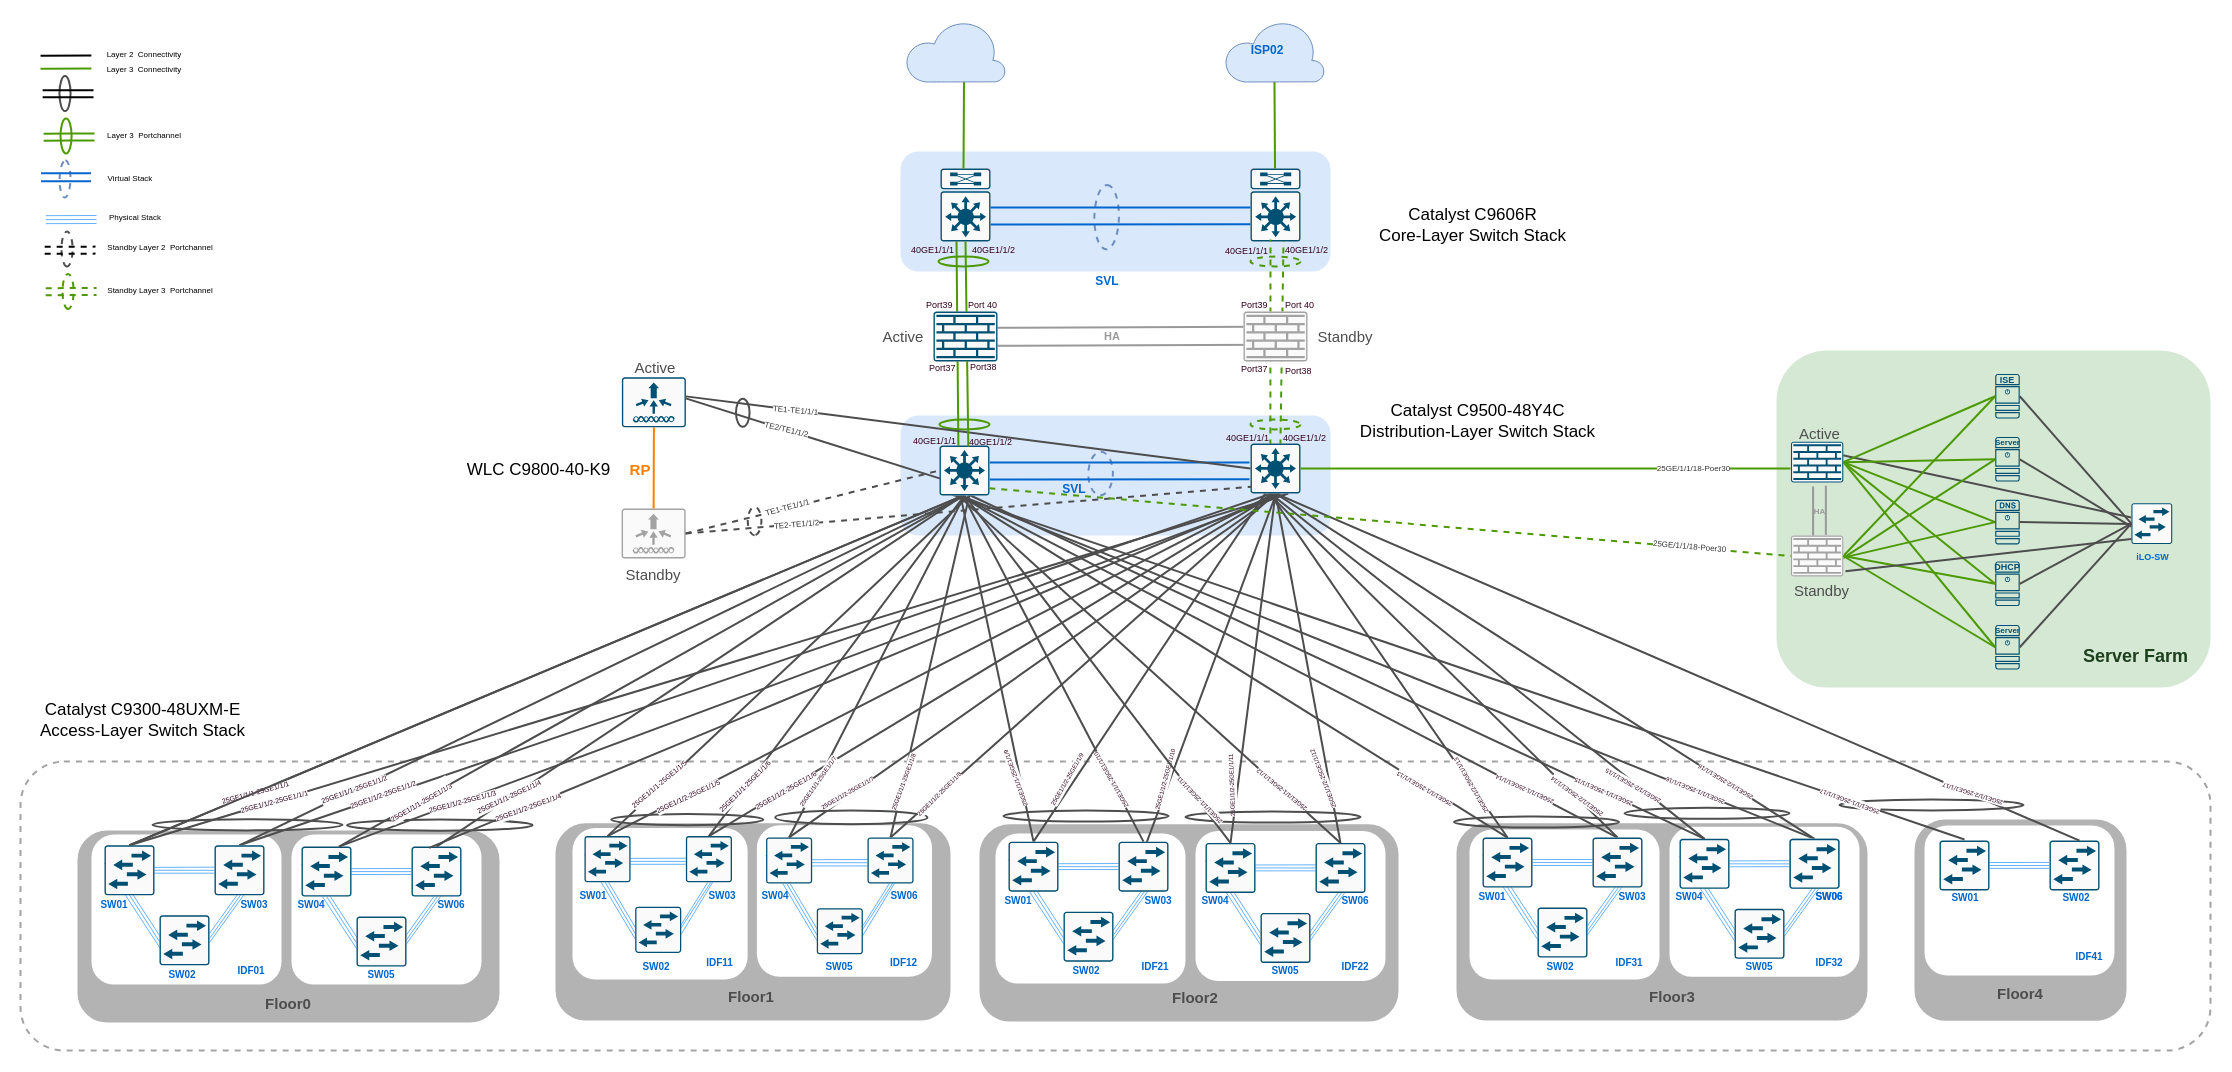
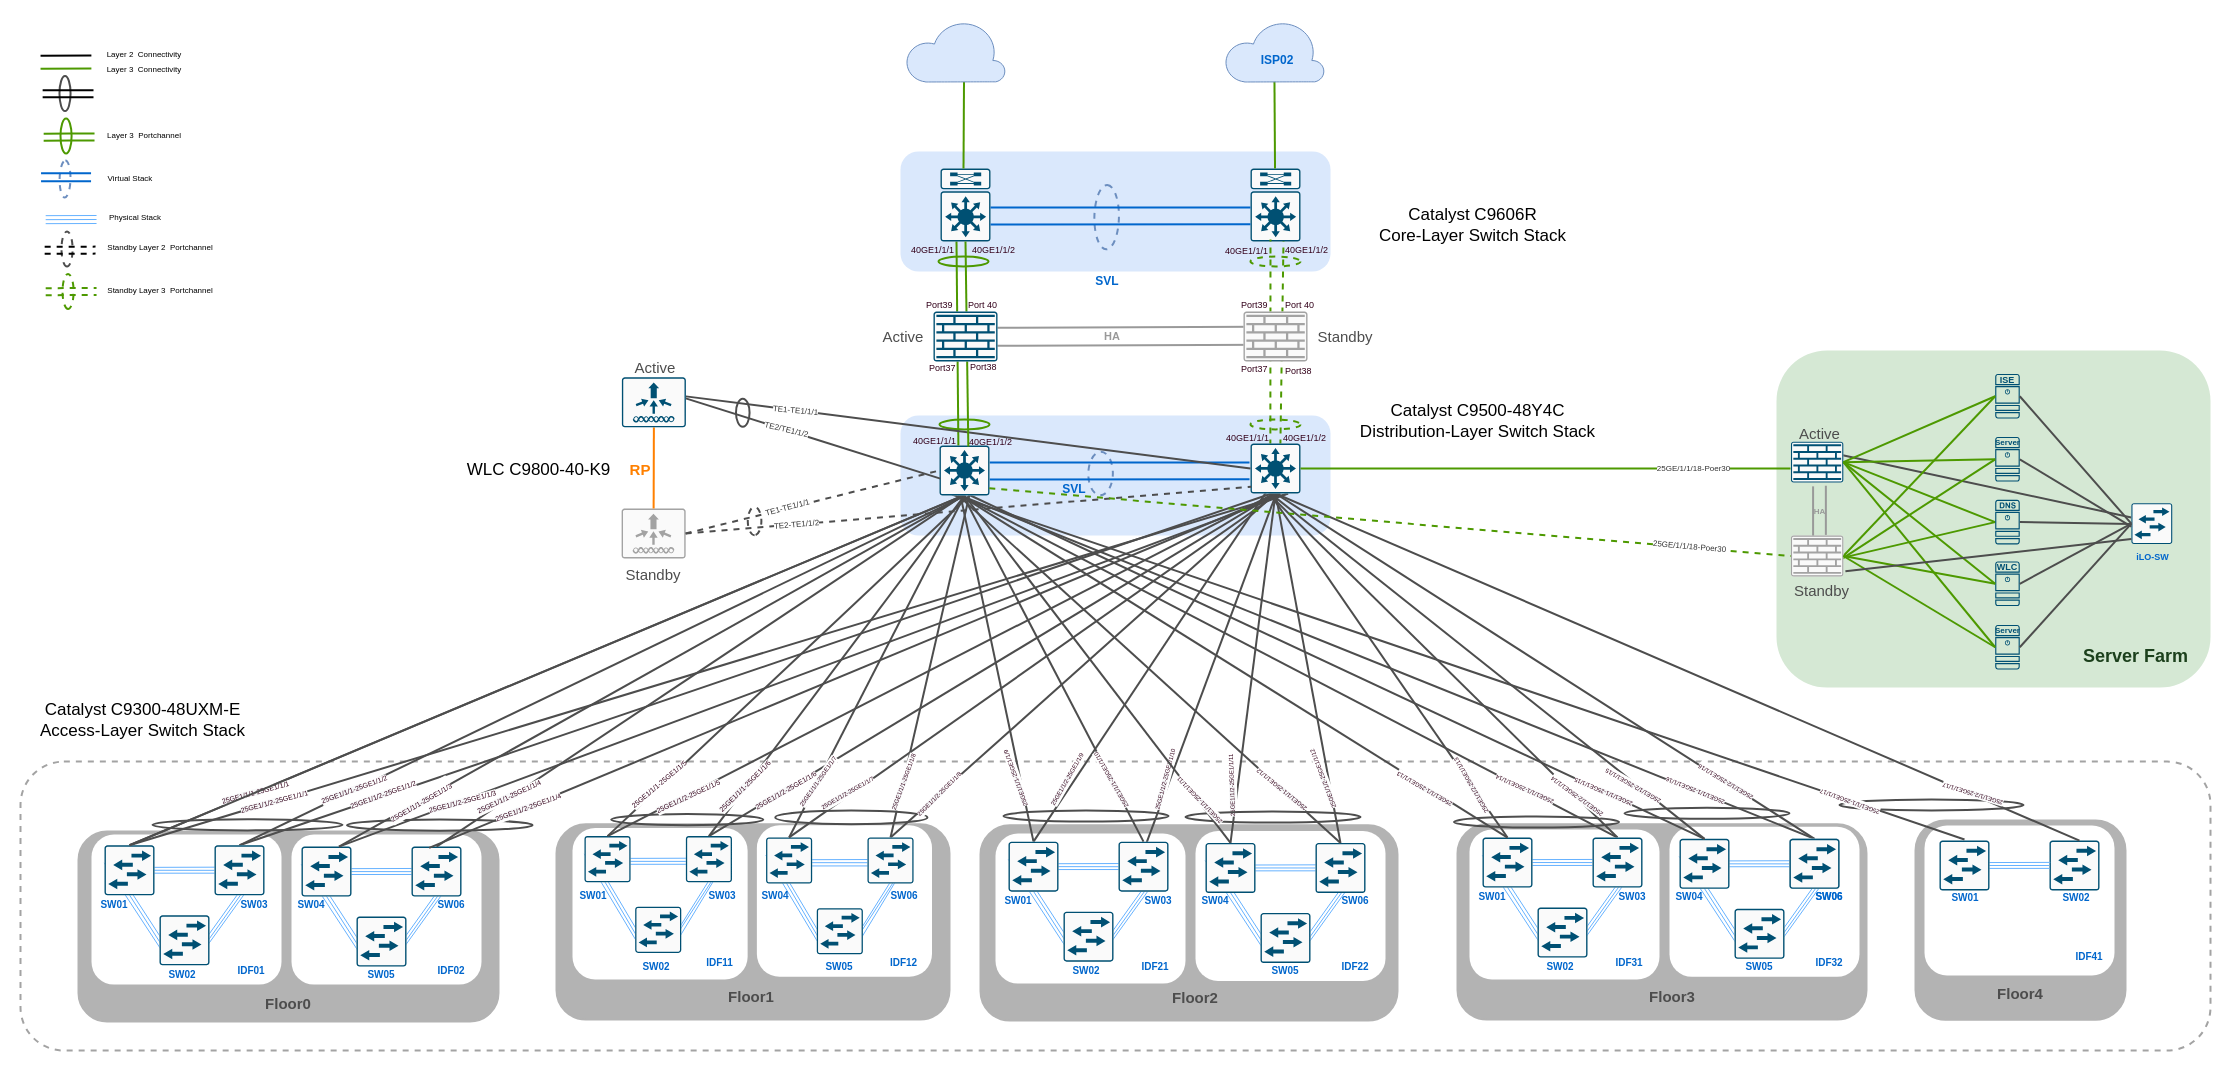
node "ISP02": moved (1268, 51) -> (1278, 61)
node "DHCP": label "DHCP" -> "WLC"
node "IDF02": added
